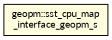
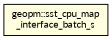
node "geopm::sst_cpu_map _interface_geopm_s": label "geopm::sst_cpu_map _interface_geopm_s" -> "geopm::sst_cpu_map _interface_batch_s"
